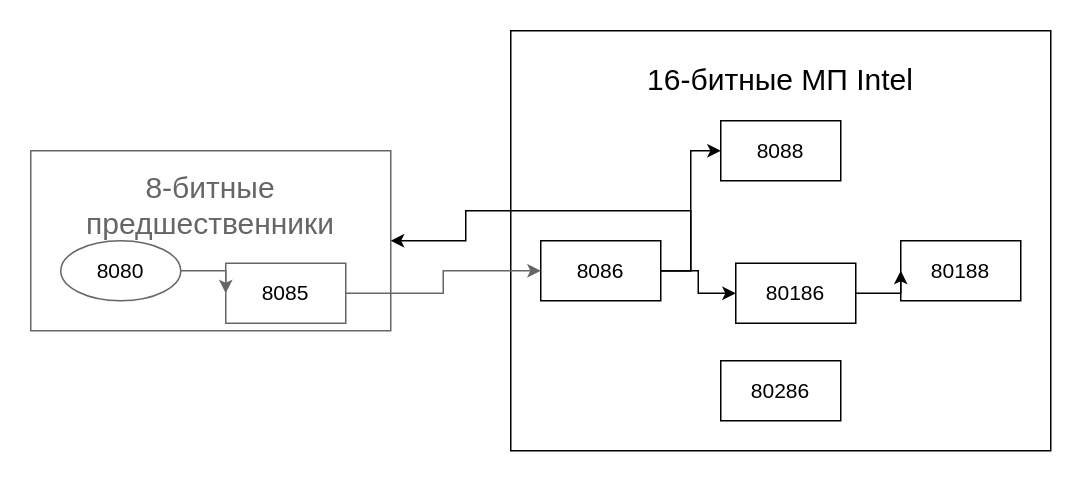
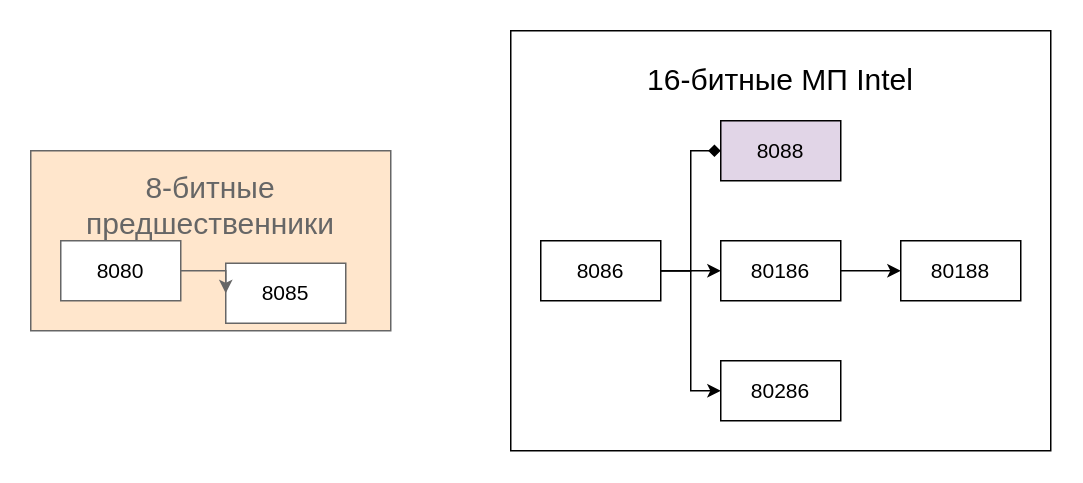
edge "8086" -> "8088": arrowhead classic -> diamond
node "8088": fillcolor #ffffff -> #e1d5e7
edge "8086" -> "8-битные предшественники": now "8086" -> "80286"
node "8-битные предшественники": fillcolor #ffffff -> #ffe6cc
node "8080": shape ellipse -> rectangle
edge "8085" -> "8086": removed
node "80186": moved (796, 293) -> (781, 271)
